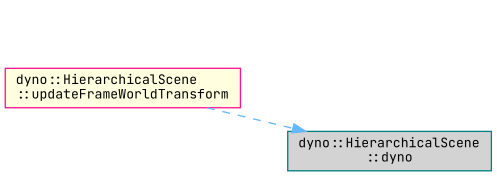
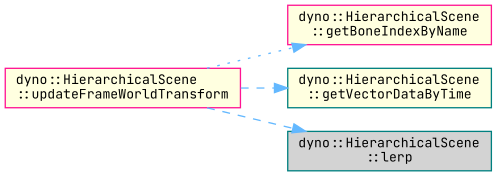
node "dyno::HierarchicalScene ::getBoneIndexByName": added
node "dyno::HierarchicalScene ::getVectorDataByTime": added
node "dyno::HierarchicalScene ::dyno": label "dyno::HierarchicalScene ::dyno" -> "dyno::HierarchicalScene ::lerp"
